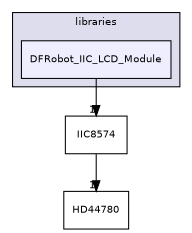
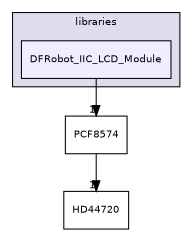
node "IIC8574": label "IIC8574" -> "PCF8574"
node "HD44780": label "HD44780" -> "HD44720"
